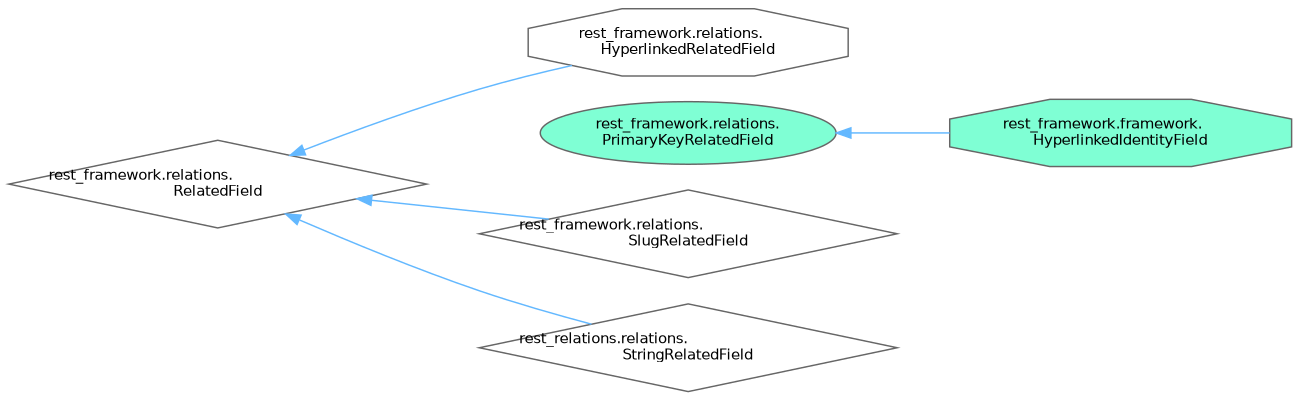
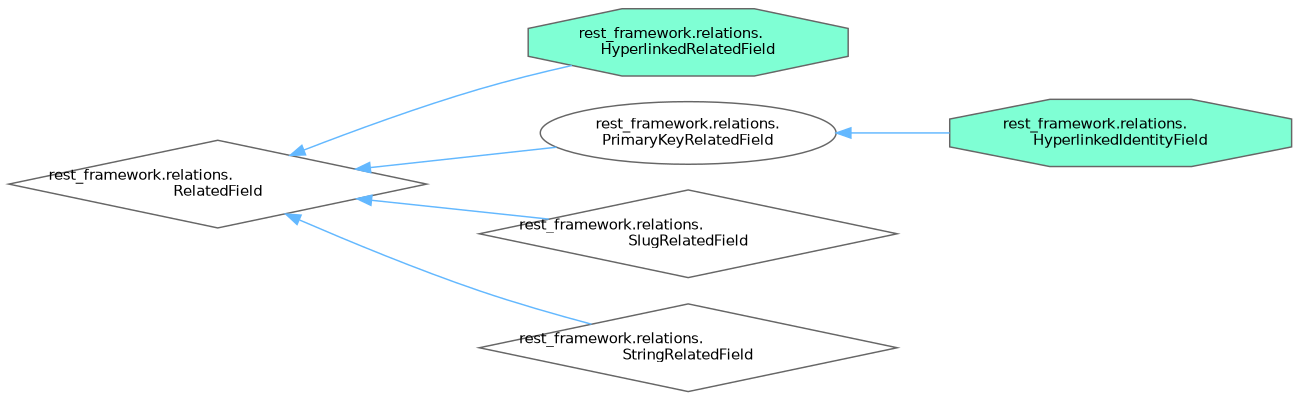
node "rest_framework.relations. HyperlinkedRelatedField": fillcolor white -> aquamarine
node "rest_framework.relations. PrimaryKeyRelatedField": fillcolor aquamarine -> white
node "rest_framework.framework. HyperlinkedIdentityField": label "rest_framework.framework. HyperlinkedIdentityField" -> "rest_framework.relations. HyperlinkedIdentityField"
edge "rest_framework.relations. PrimaryKeyRelatedField" -> "rest_framework.relations. RelatedField": added
node "rest_relations.relations. StringRelatedField": label "rest_relations.relations. StringRelatedField" -> "rest_framework.relations. StringRelatedField"
